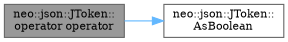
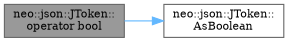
node "neo::json::JToken:: operator operator": label "neo::json::JToken:: operator operator" -> "neo::json::JToken:: operator bool"
